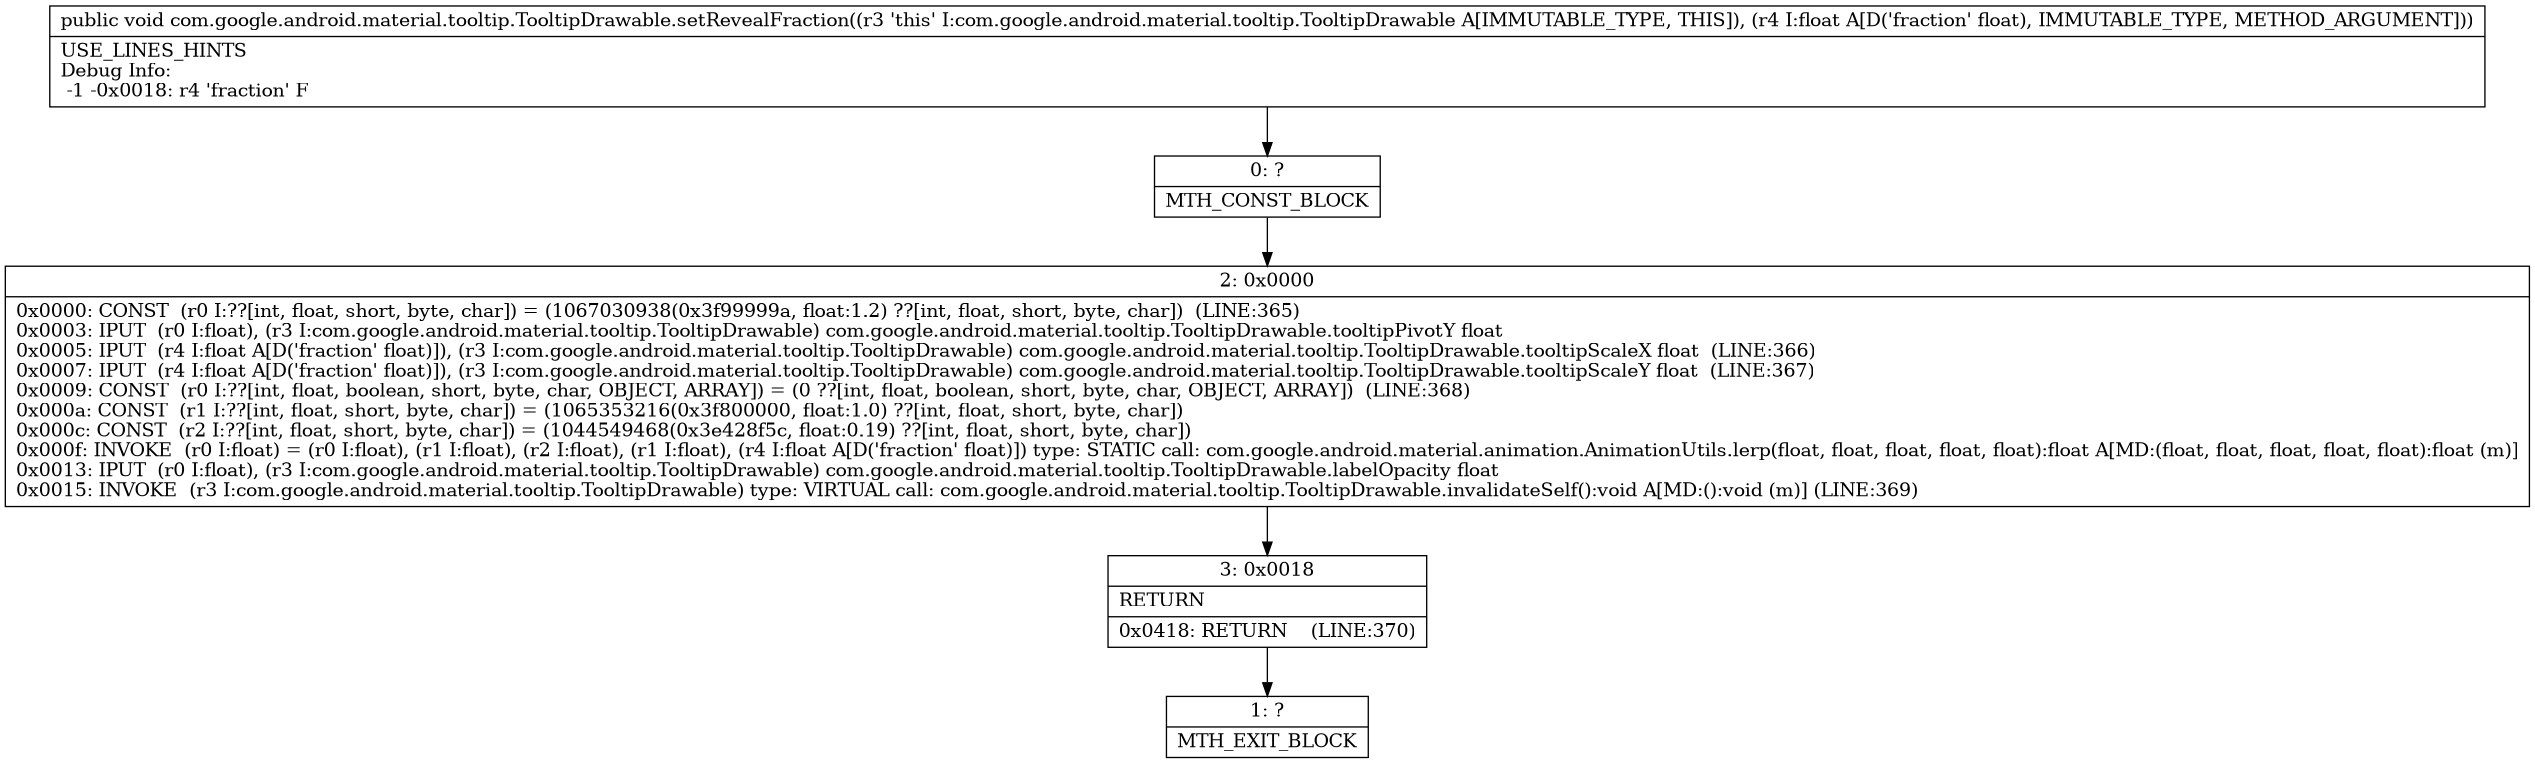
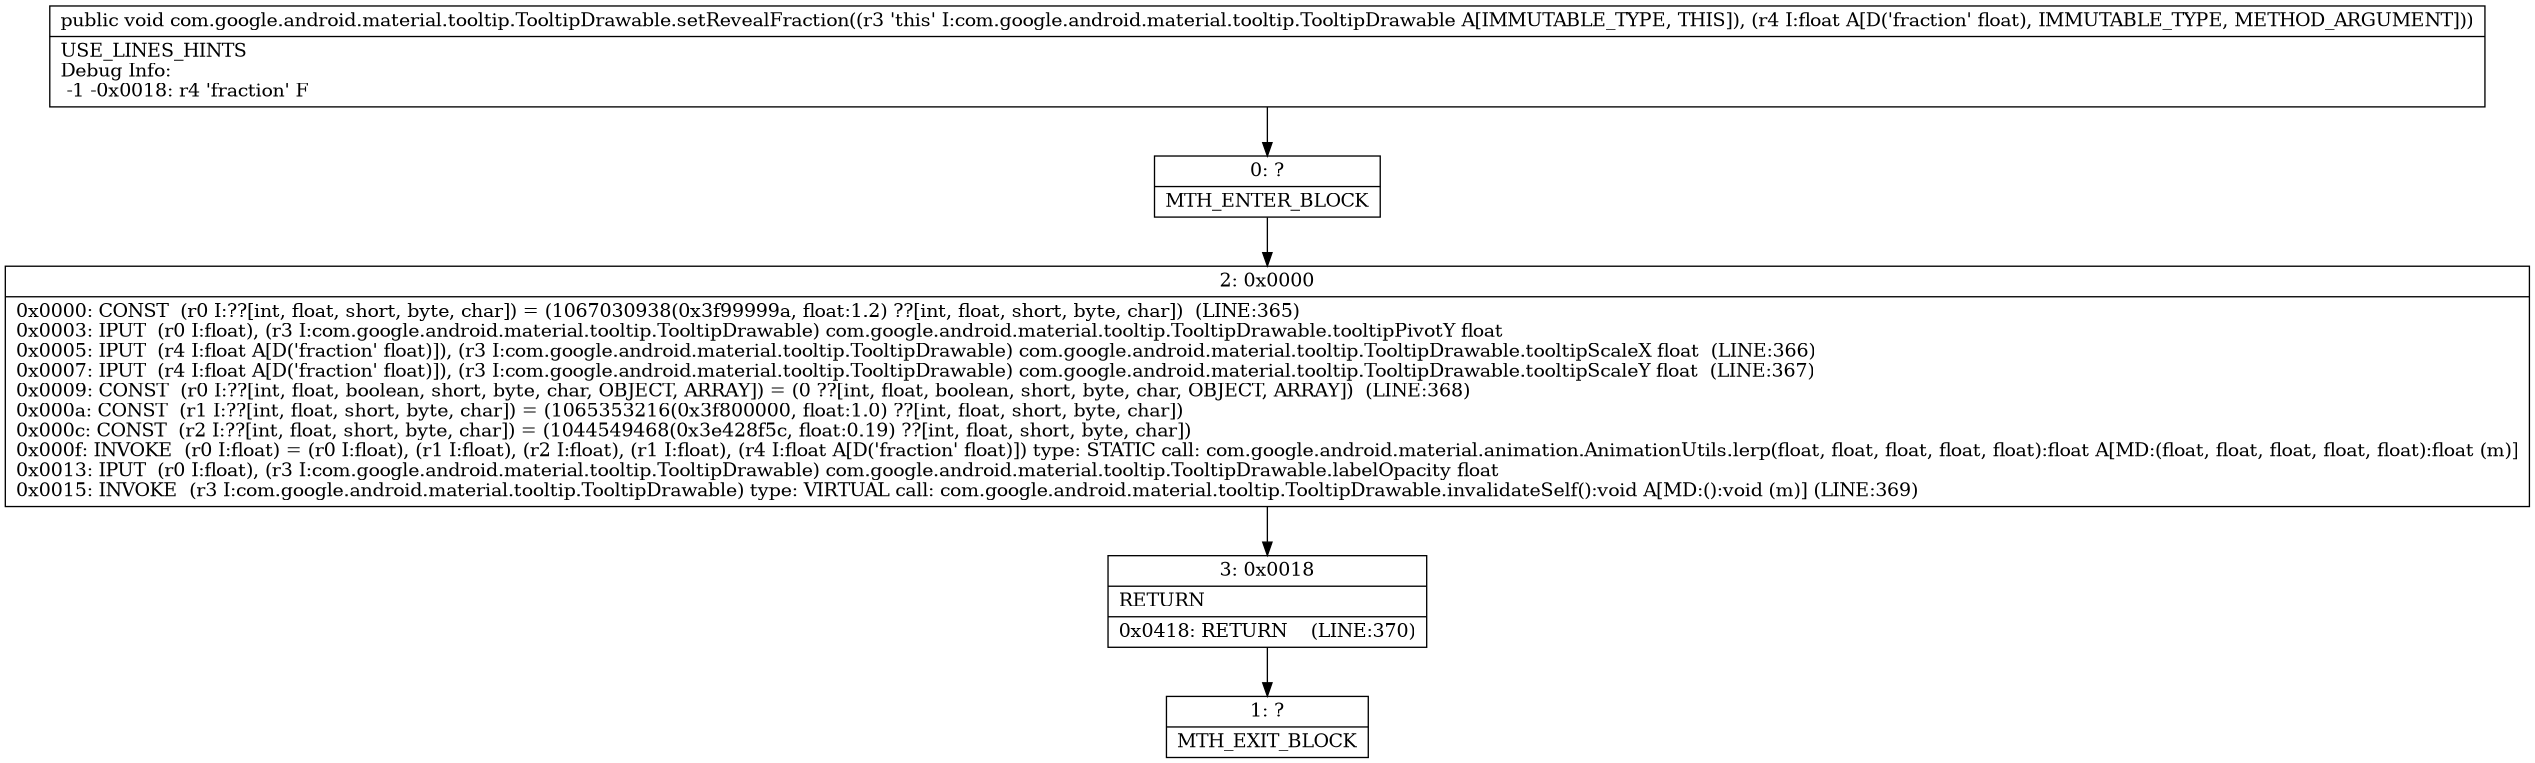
node "0: ?": text "MTH_CONST_BLOCK" -> "MTH_ENTER_BLOCK"
